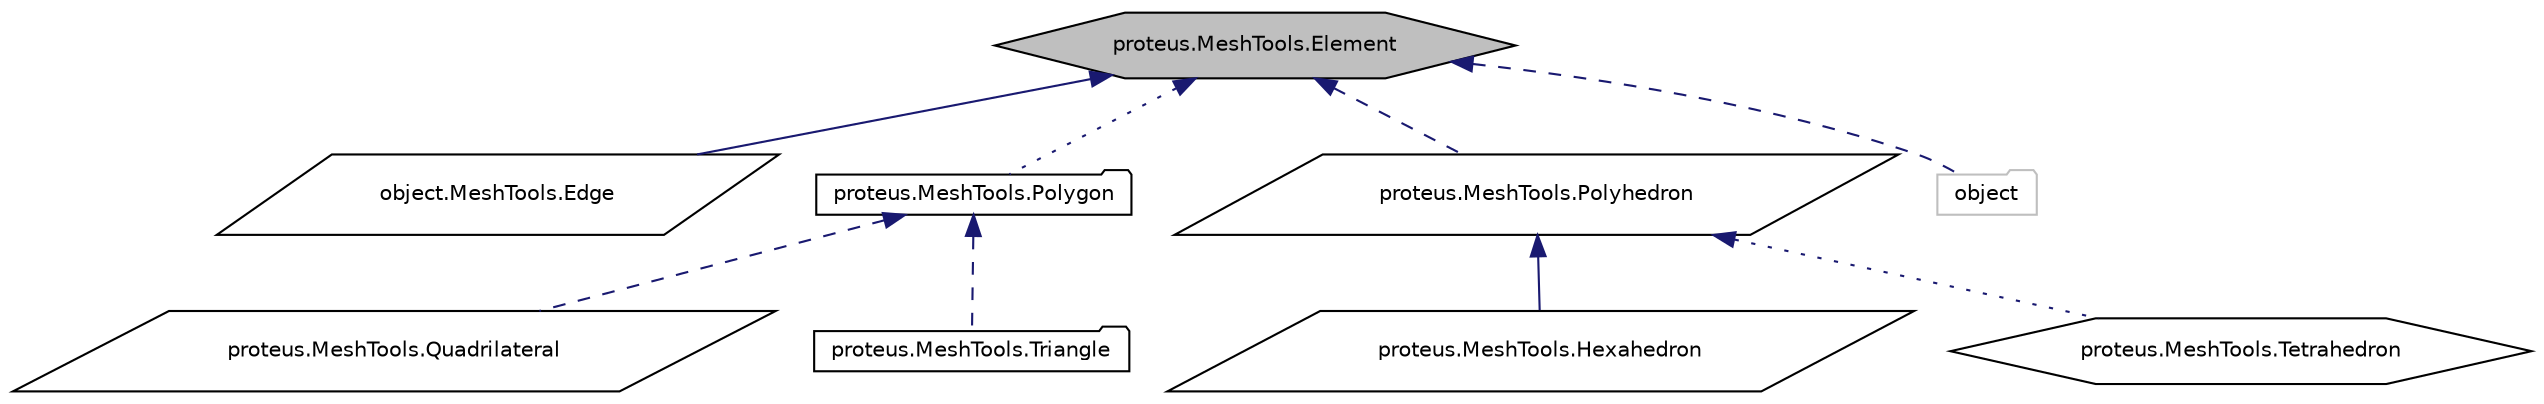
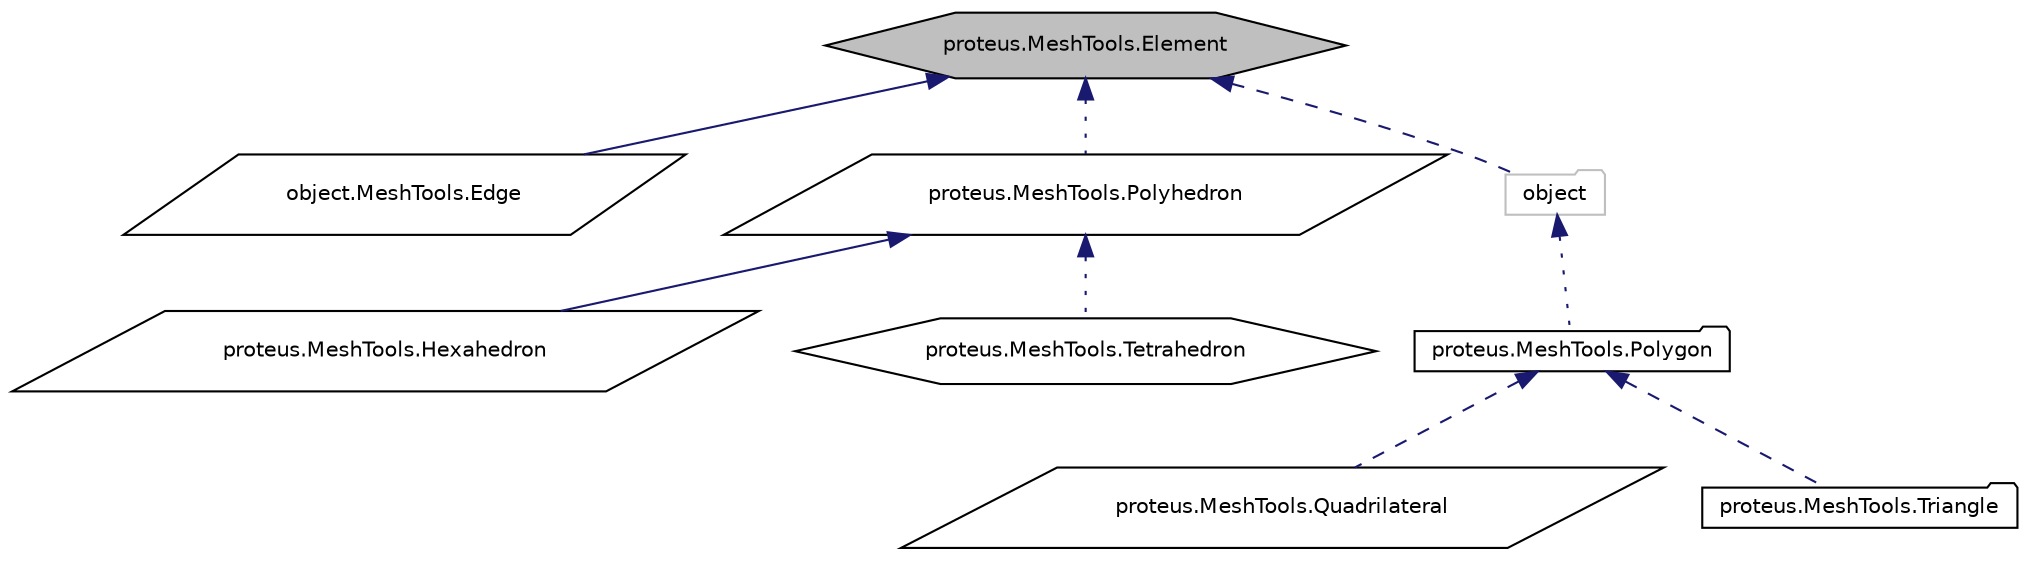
edge "proteus.MeshTools.Polyhedron" -> "proteus.MeshTools.Element": style dashed -> dotted
edge "proteus.MeshTools.Polygon" -> "proteus.MeshTools.Element": now "proteus.MeshTools.Polygon" -> "object"
